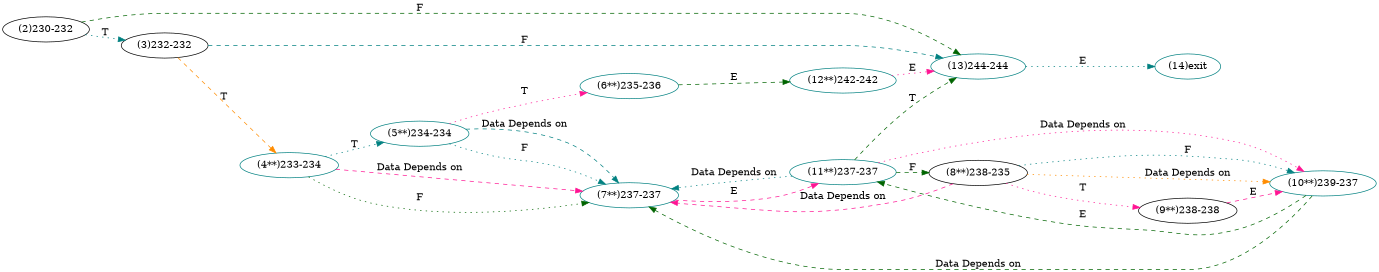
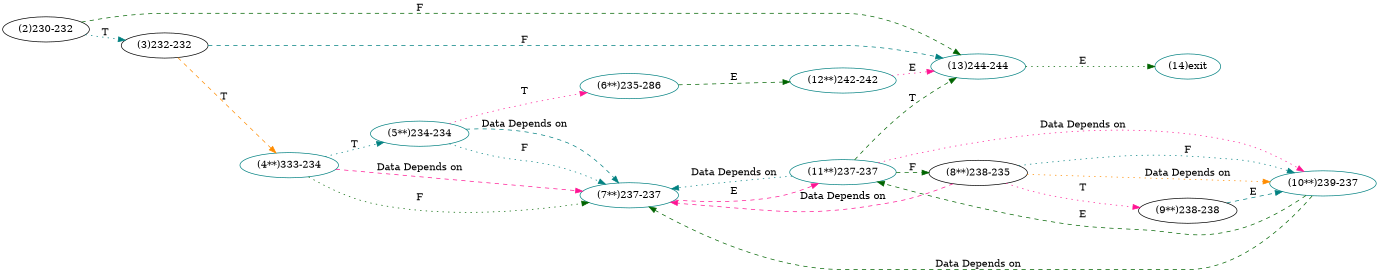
edge "(13)244-244" -> "(14)exit": color teal -> darkgreen
node "(6**)235-236": label "(6**)235-236" -> "(6**)235-286"
node "(4**)233-234": label "(4**)233-234" -> "(4**)333-234"
edge "(9**)238-238" -> "(10**)239-237": color deeppink -> teal
